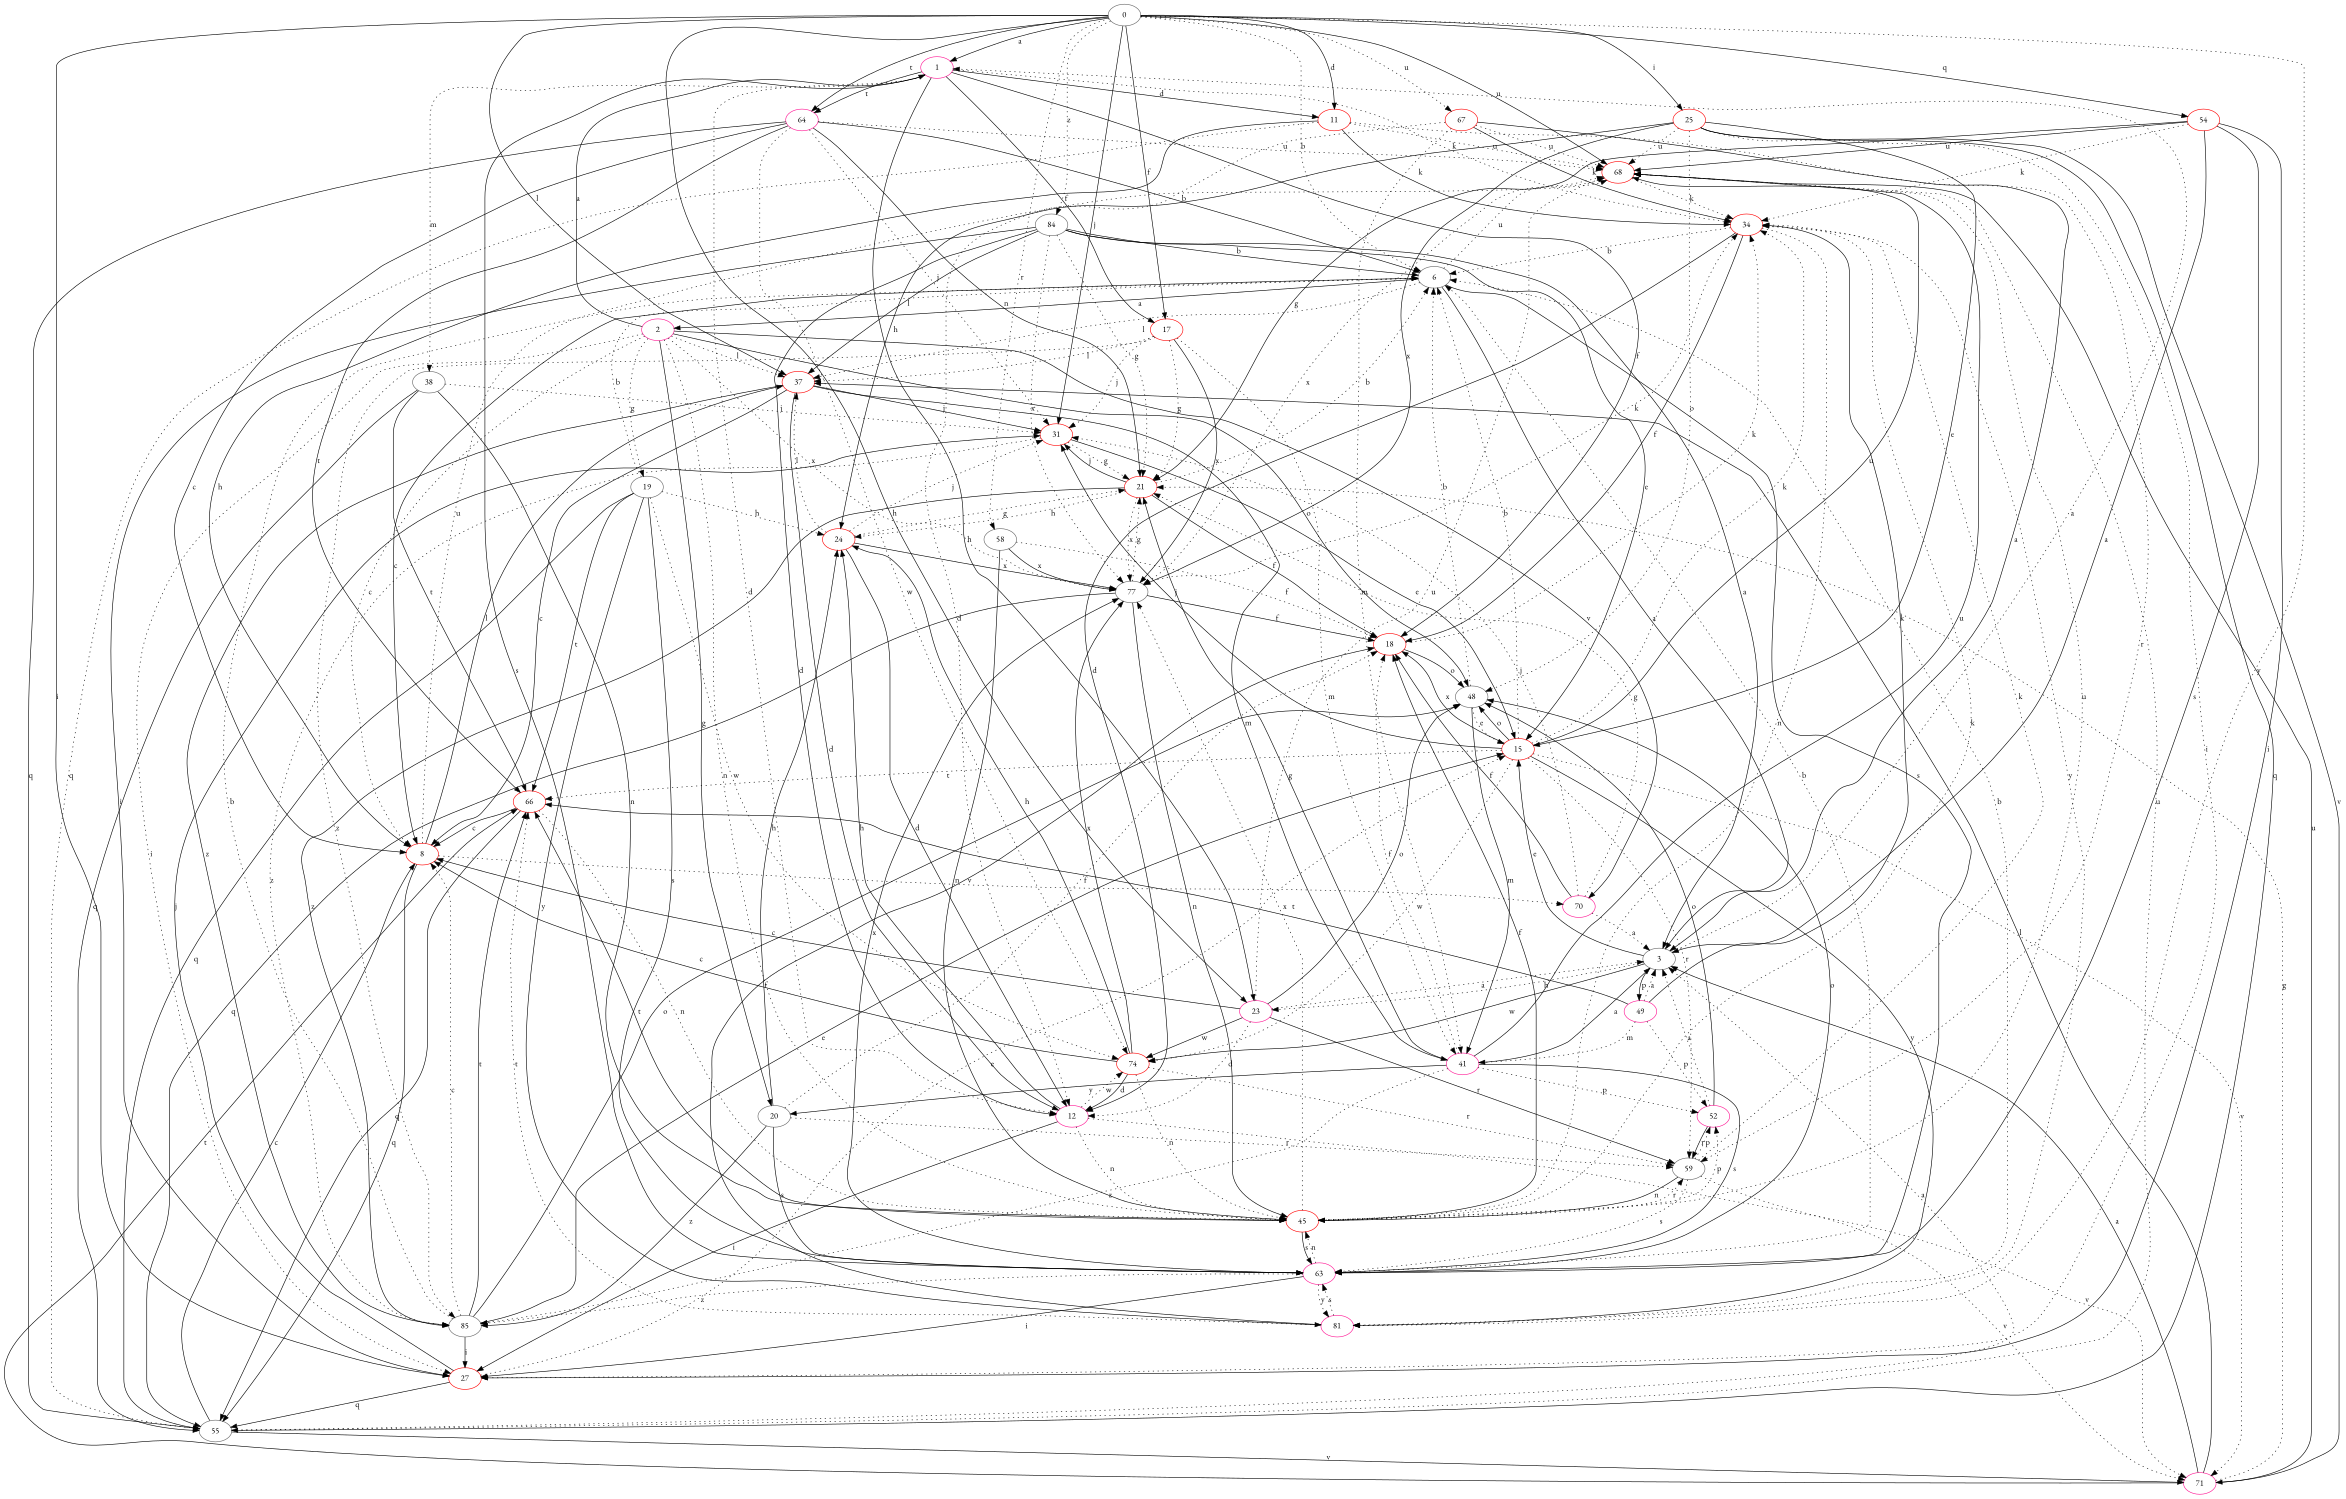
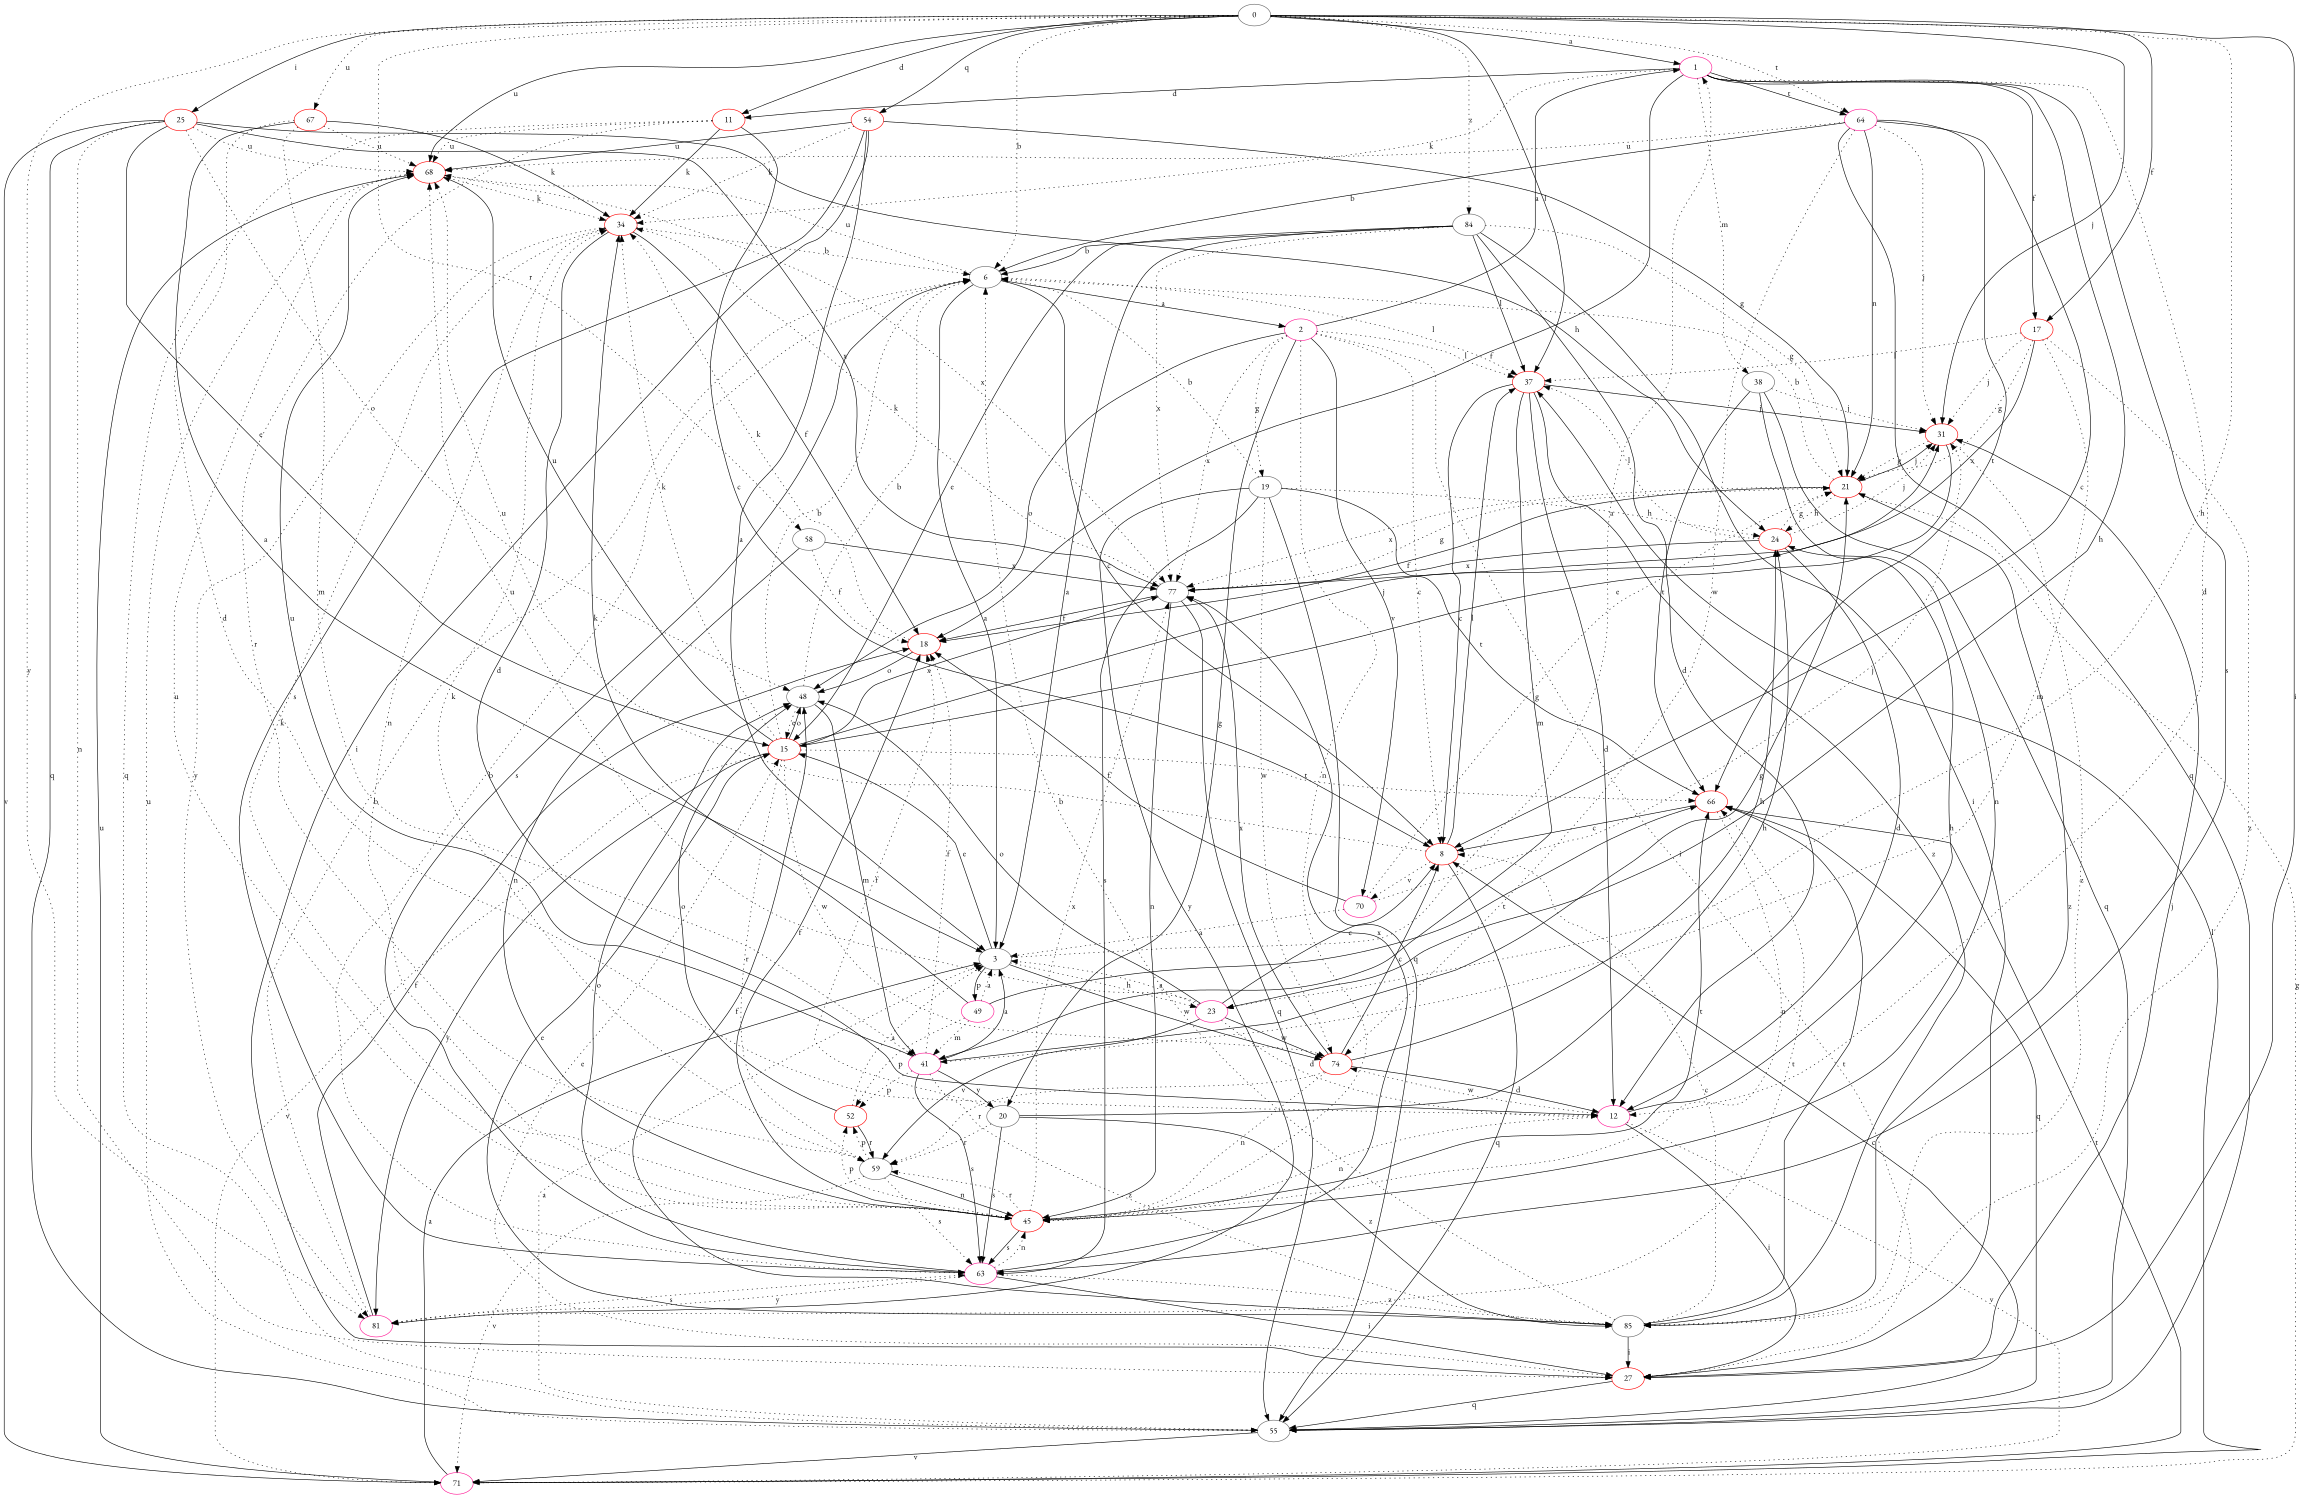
edge "0" -> "64": style solid -> dotted
edge "0" -> "23": style solid -> dotted
edge "11" -> "8": label "h" -> "c"
edge "15" -> "18": now "15" -> "77"
edge "25" -> "27": label "i" -> "n"
edge "85" -> "48": label "o" -> "f"
edge "23" -> "59": label "r" -> "v"
node "52": color deeppink -> red
